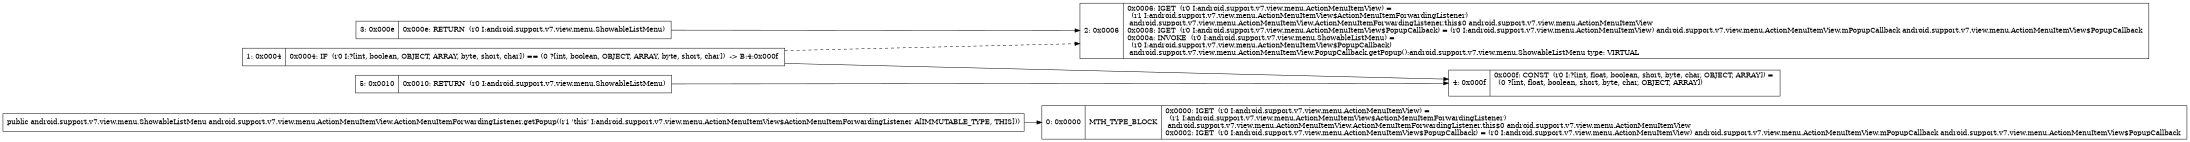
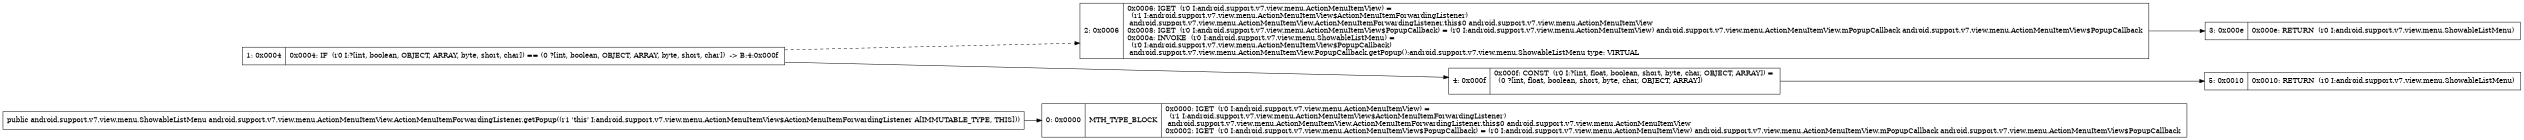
edge "3: 0x000e" -> "2: 0x0006": reversed
edge "5: 0x0010" -> "4: 0x000f": reversed
